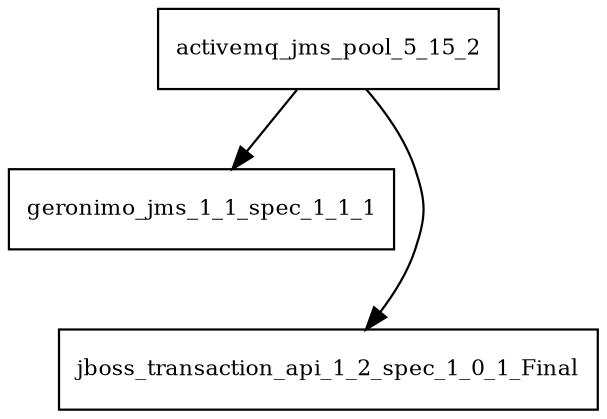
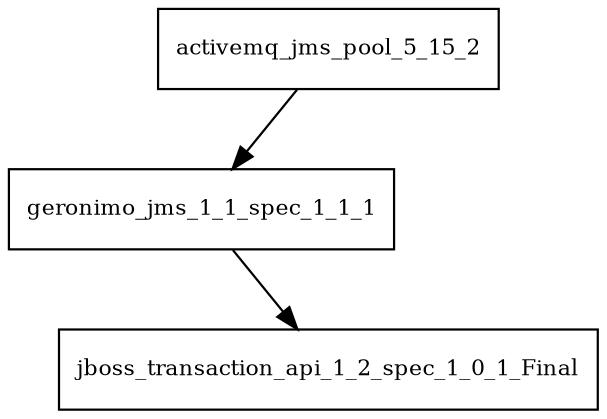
edge "activemq_jms_pool_5_15_2" -> "jboss_transaction_api_1_2_spec_1_0_1_Final": now "geronimo_jms_1_1_spec_1_1_1" -> "jboss_transaction_api_1_2_spec_1_0_1_Final"
